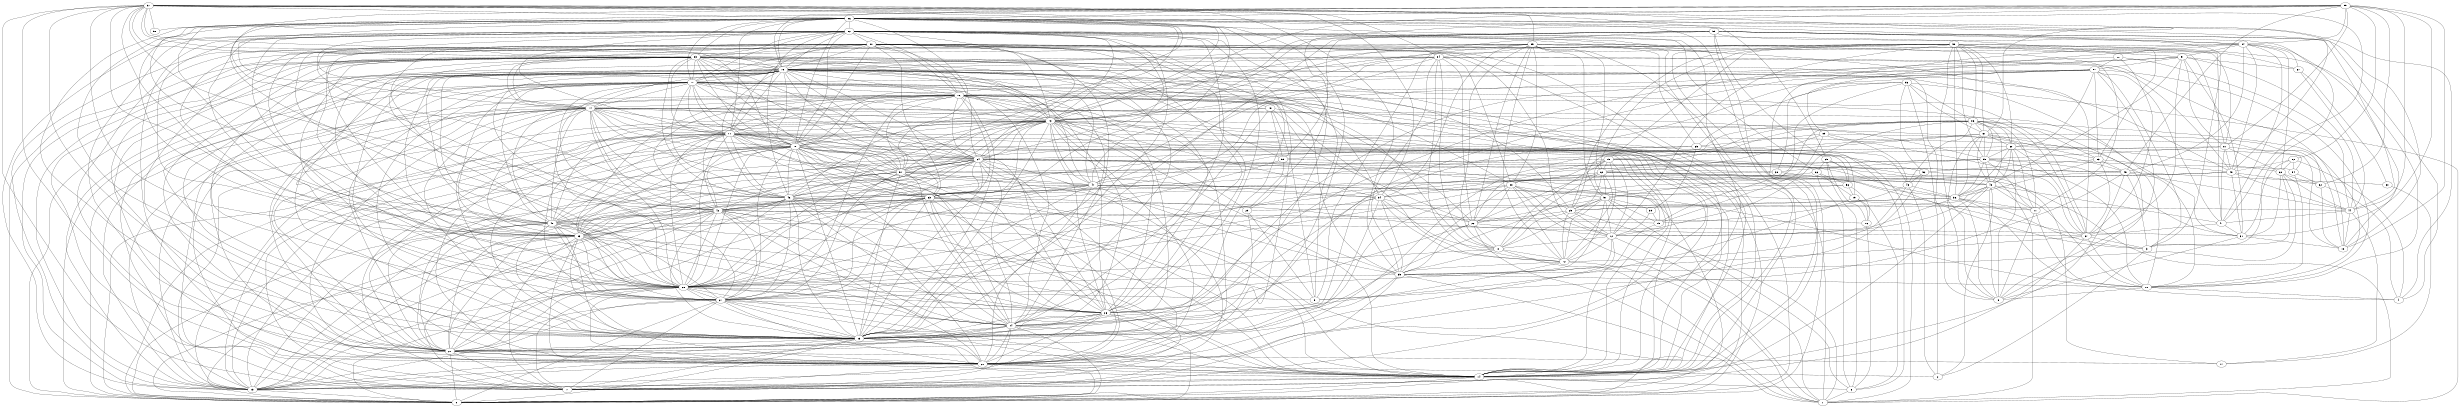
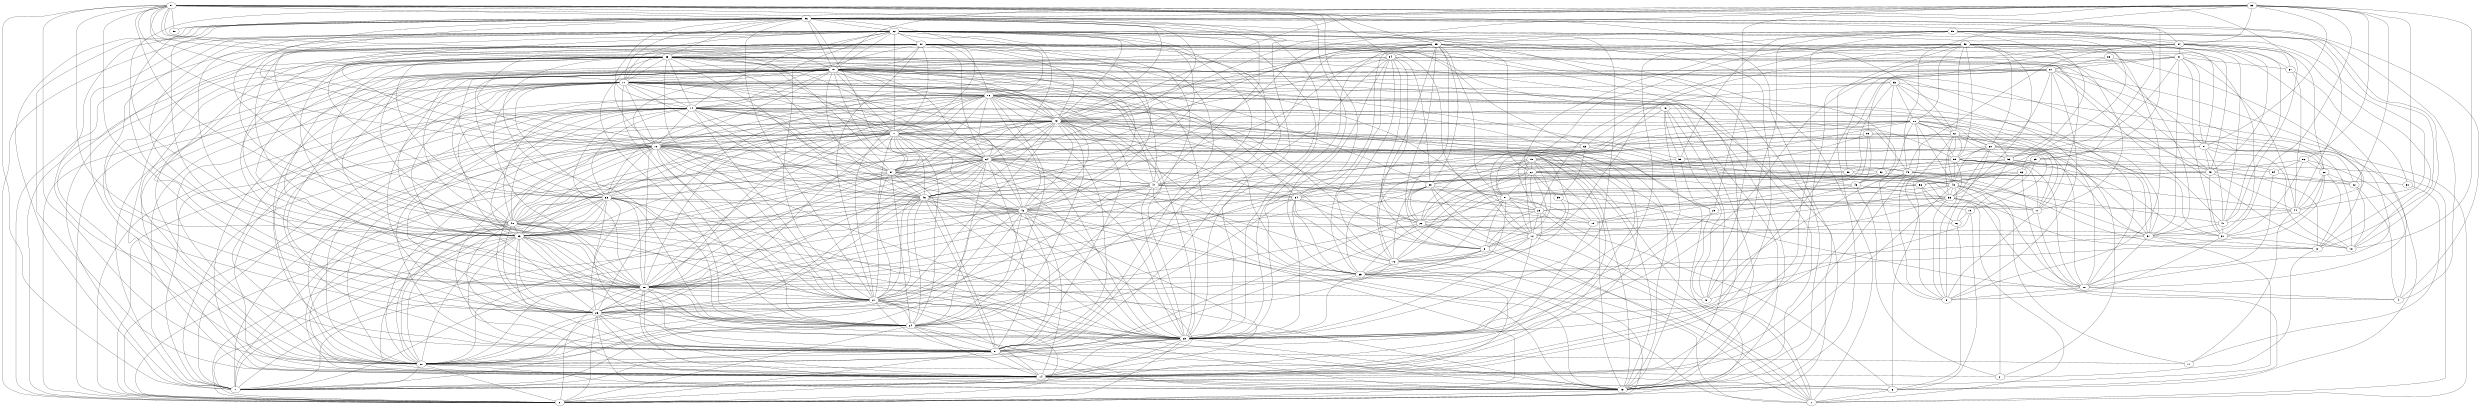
edge "11" -> "98": added
edge "39" -> "51": now "39" -> "62"
edge "23" -> "73": now "27" -> "73"
edge "6" -> "21": added
